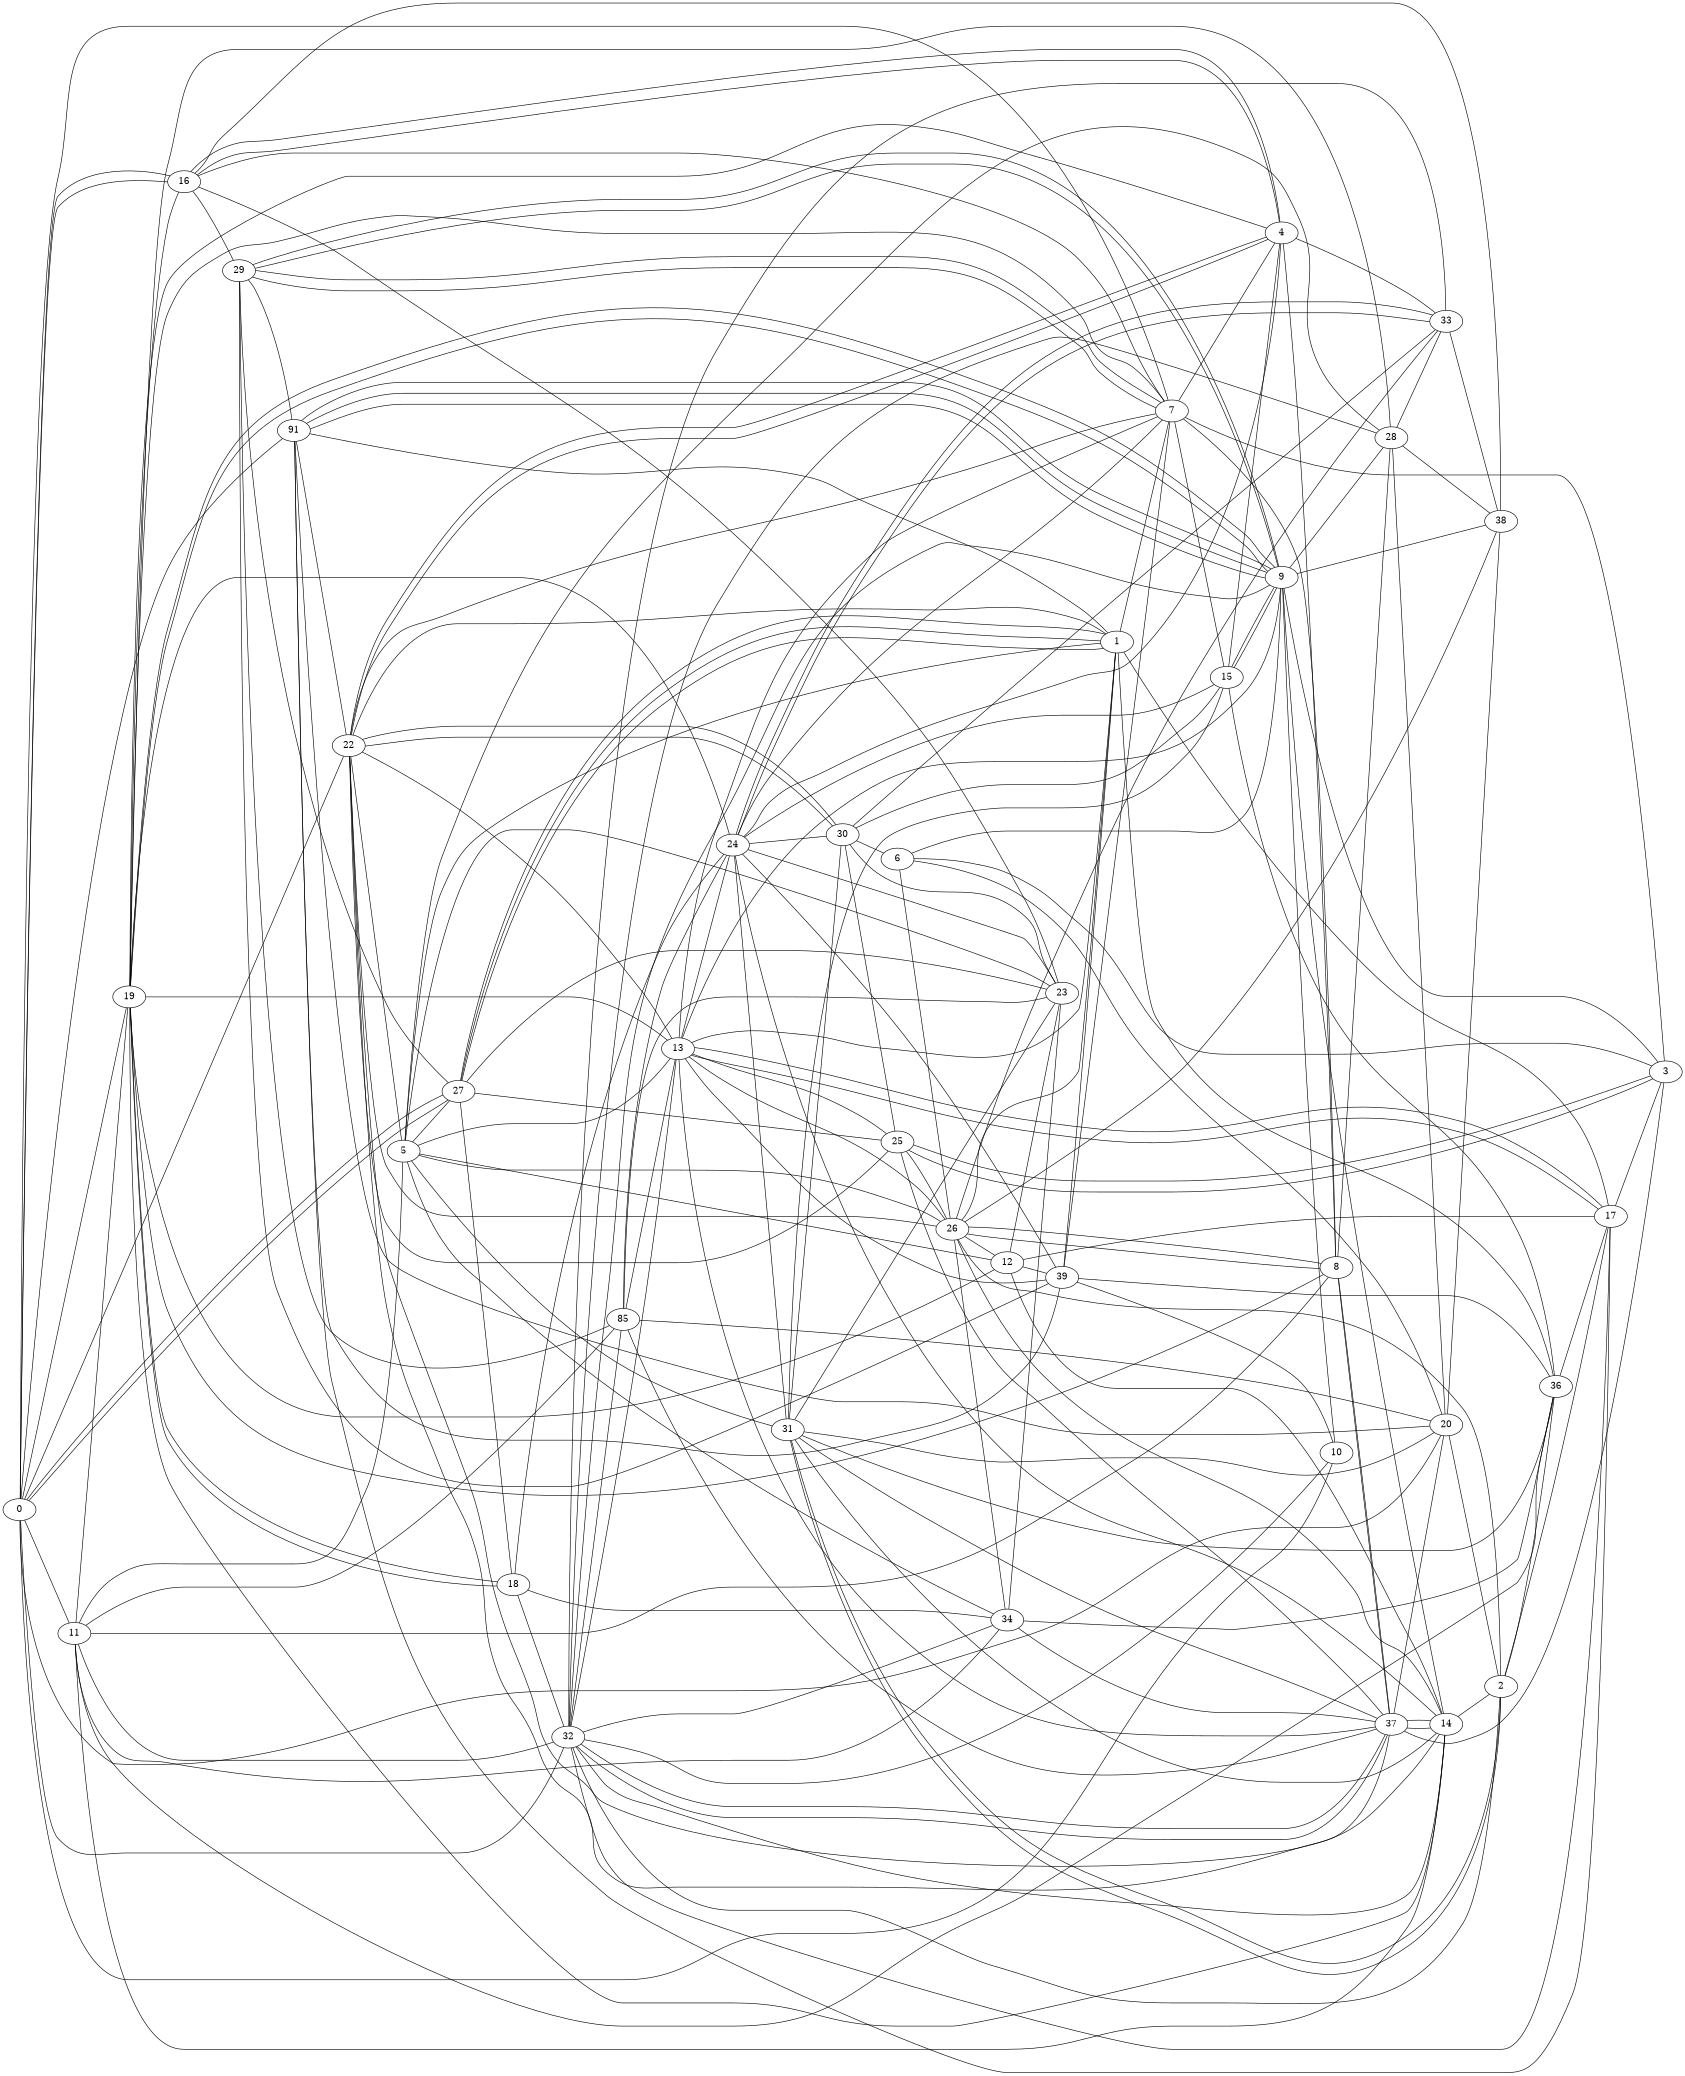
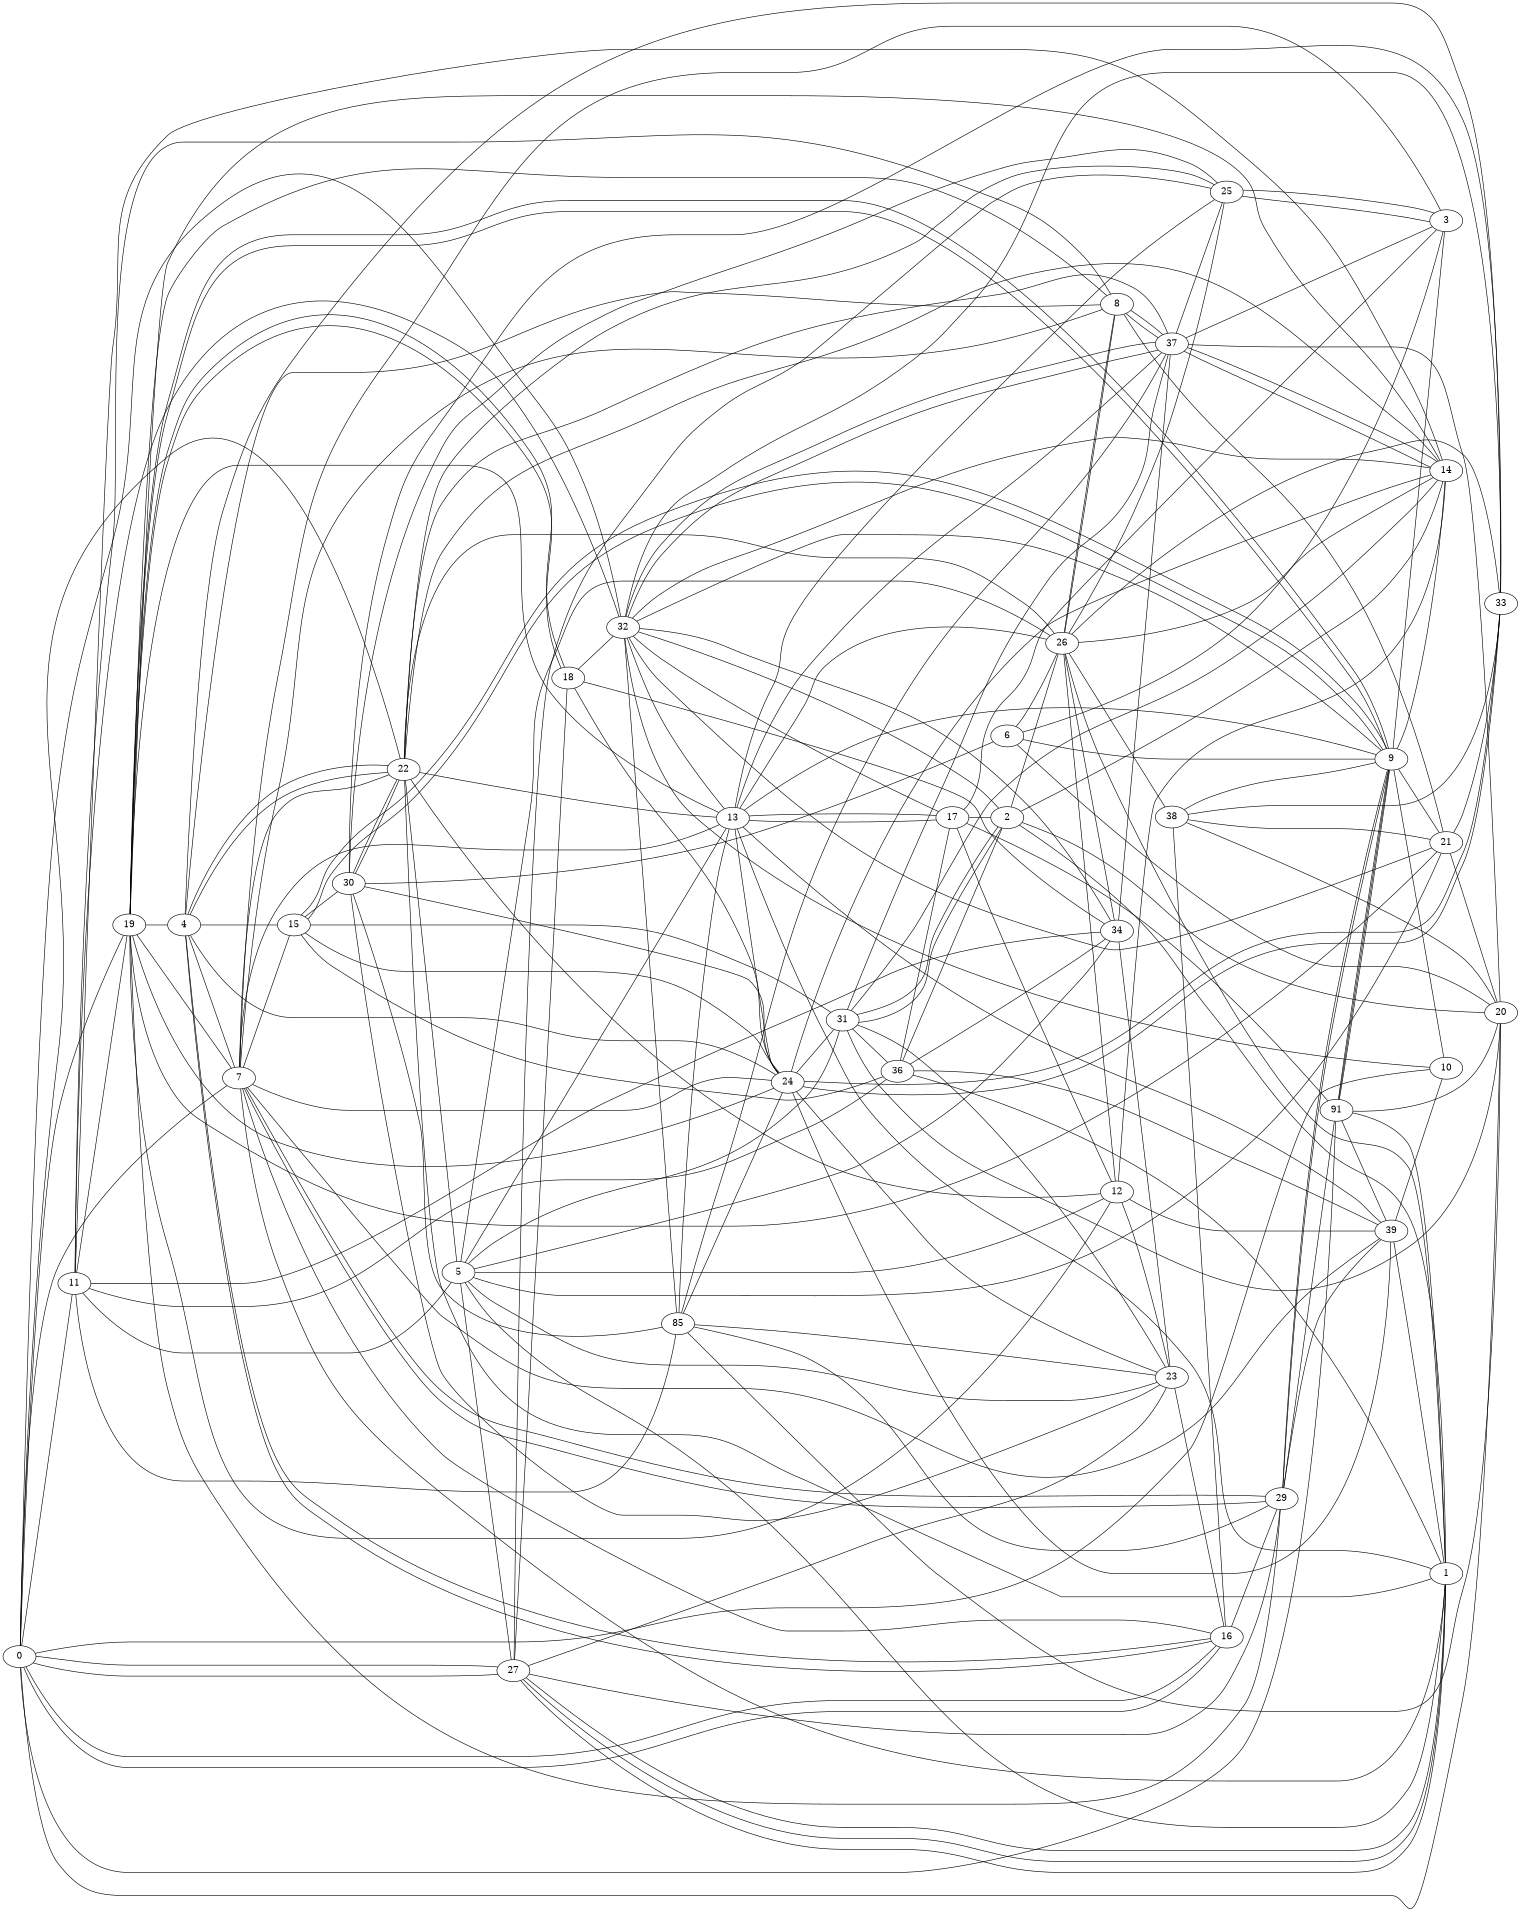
node "28": label "28" -> "21"
edge "16" -- "19": now "29" -- "19"
edge "91" -- "22": now "12" -- "22"
edge "1" -- "17": now "1" -- "2"
edge "30" -- "31": now "30" -- "85"
